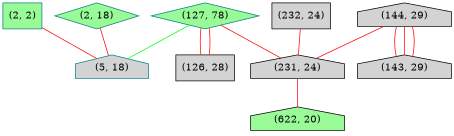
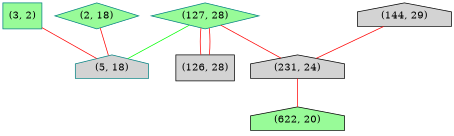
node "(2, 2)": label "(2, 2)" -> "(3, 2)"
node "(127, 78)": label "(127, 78)" -> "(127, 28)"
node "(232, 24)": removed
node "(143, 29)": removed
